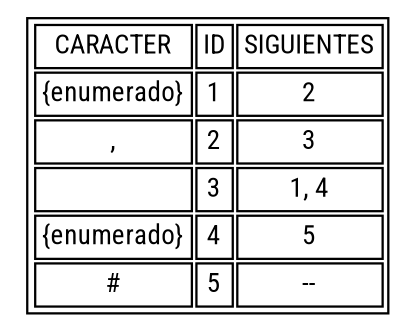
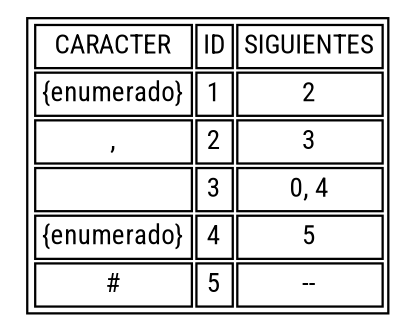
node "CARACTER": text "1, 4" -> "0, 4"
